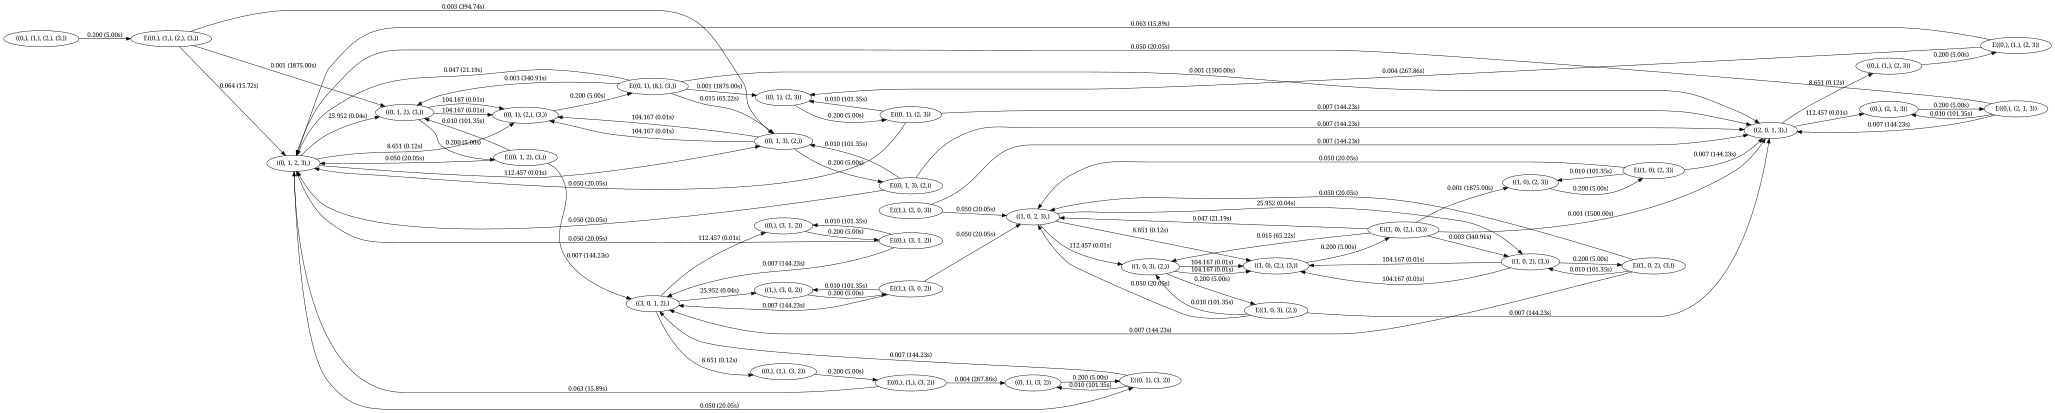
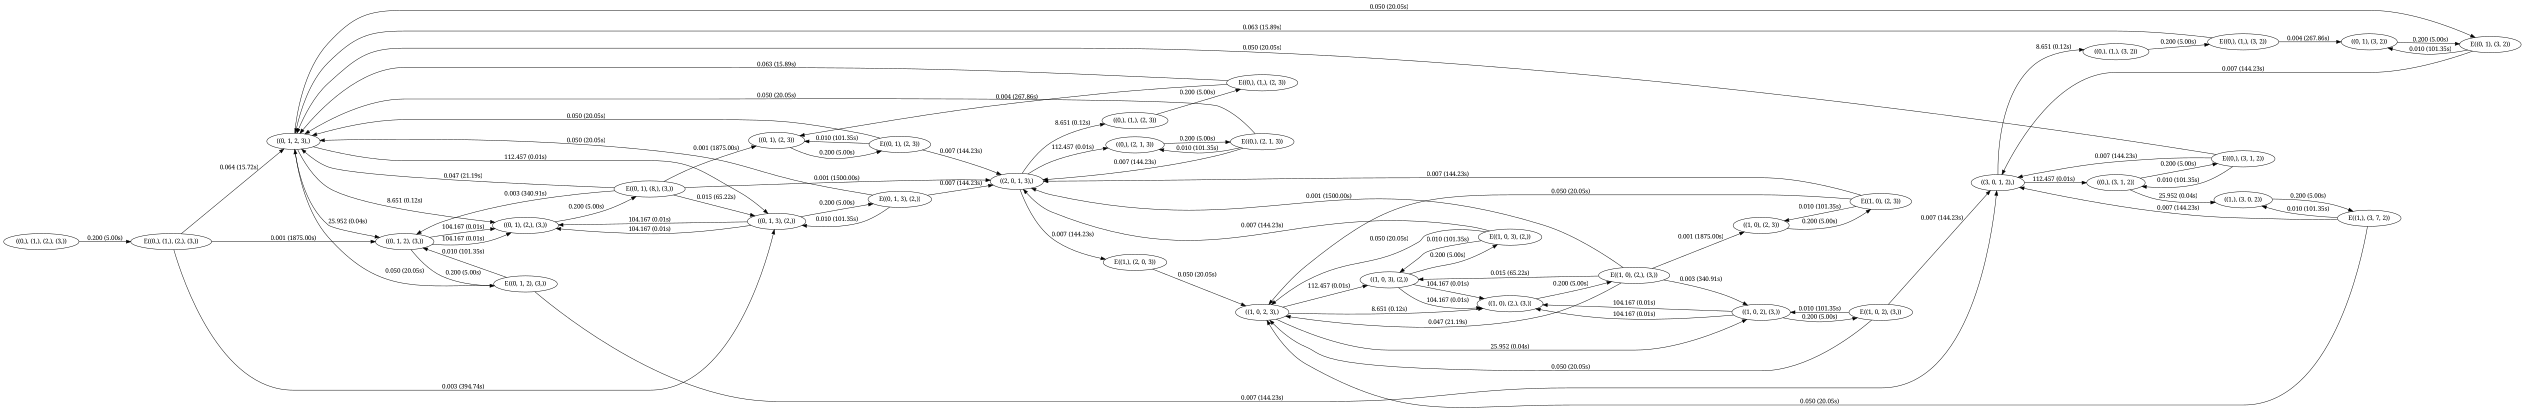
edge "E((1,), (2, 0, 3))" -> "((2, 0, 1, 3),)": reversed
node "E((1,), (3, 0, 2))": label "E((1,), (3, 0, 2))" -> "E((1,), (3, 7, 2))"
edge "((3, 0, 1, 2),)" -> "((1,), (3, 0, 2))": now "((0,), (3, 1, 2))" -> "((1,), (3, 0, 2))"
